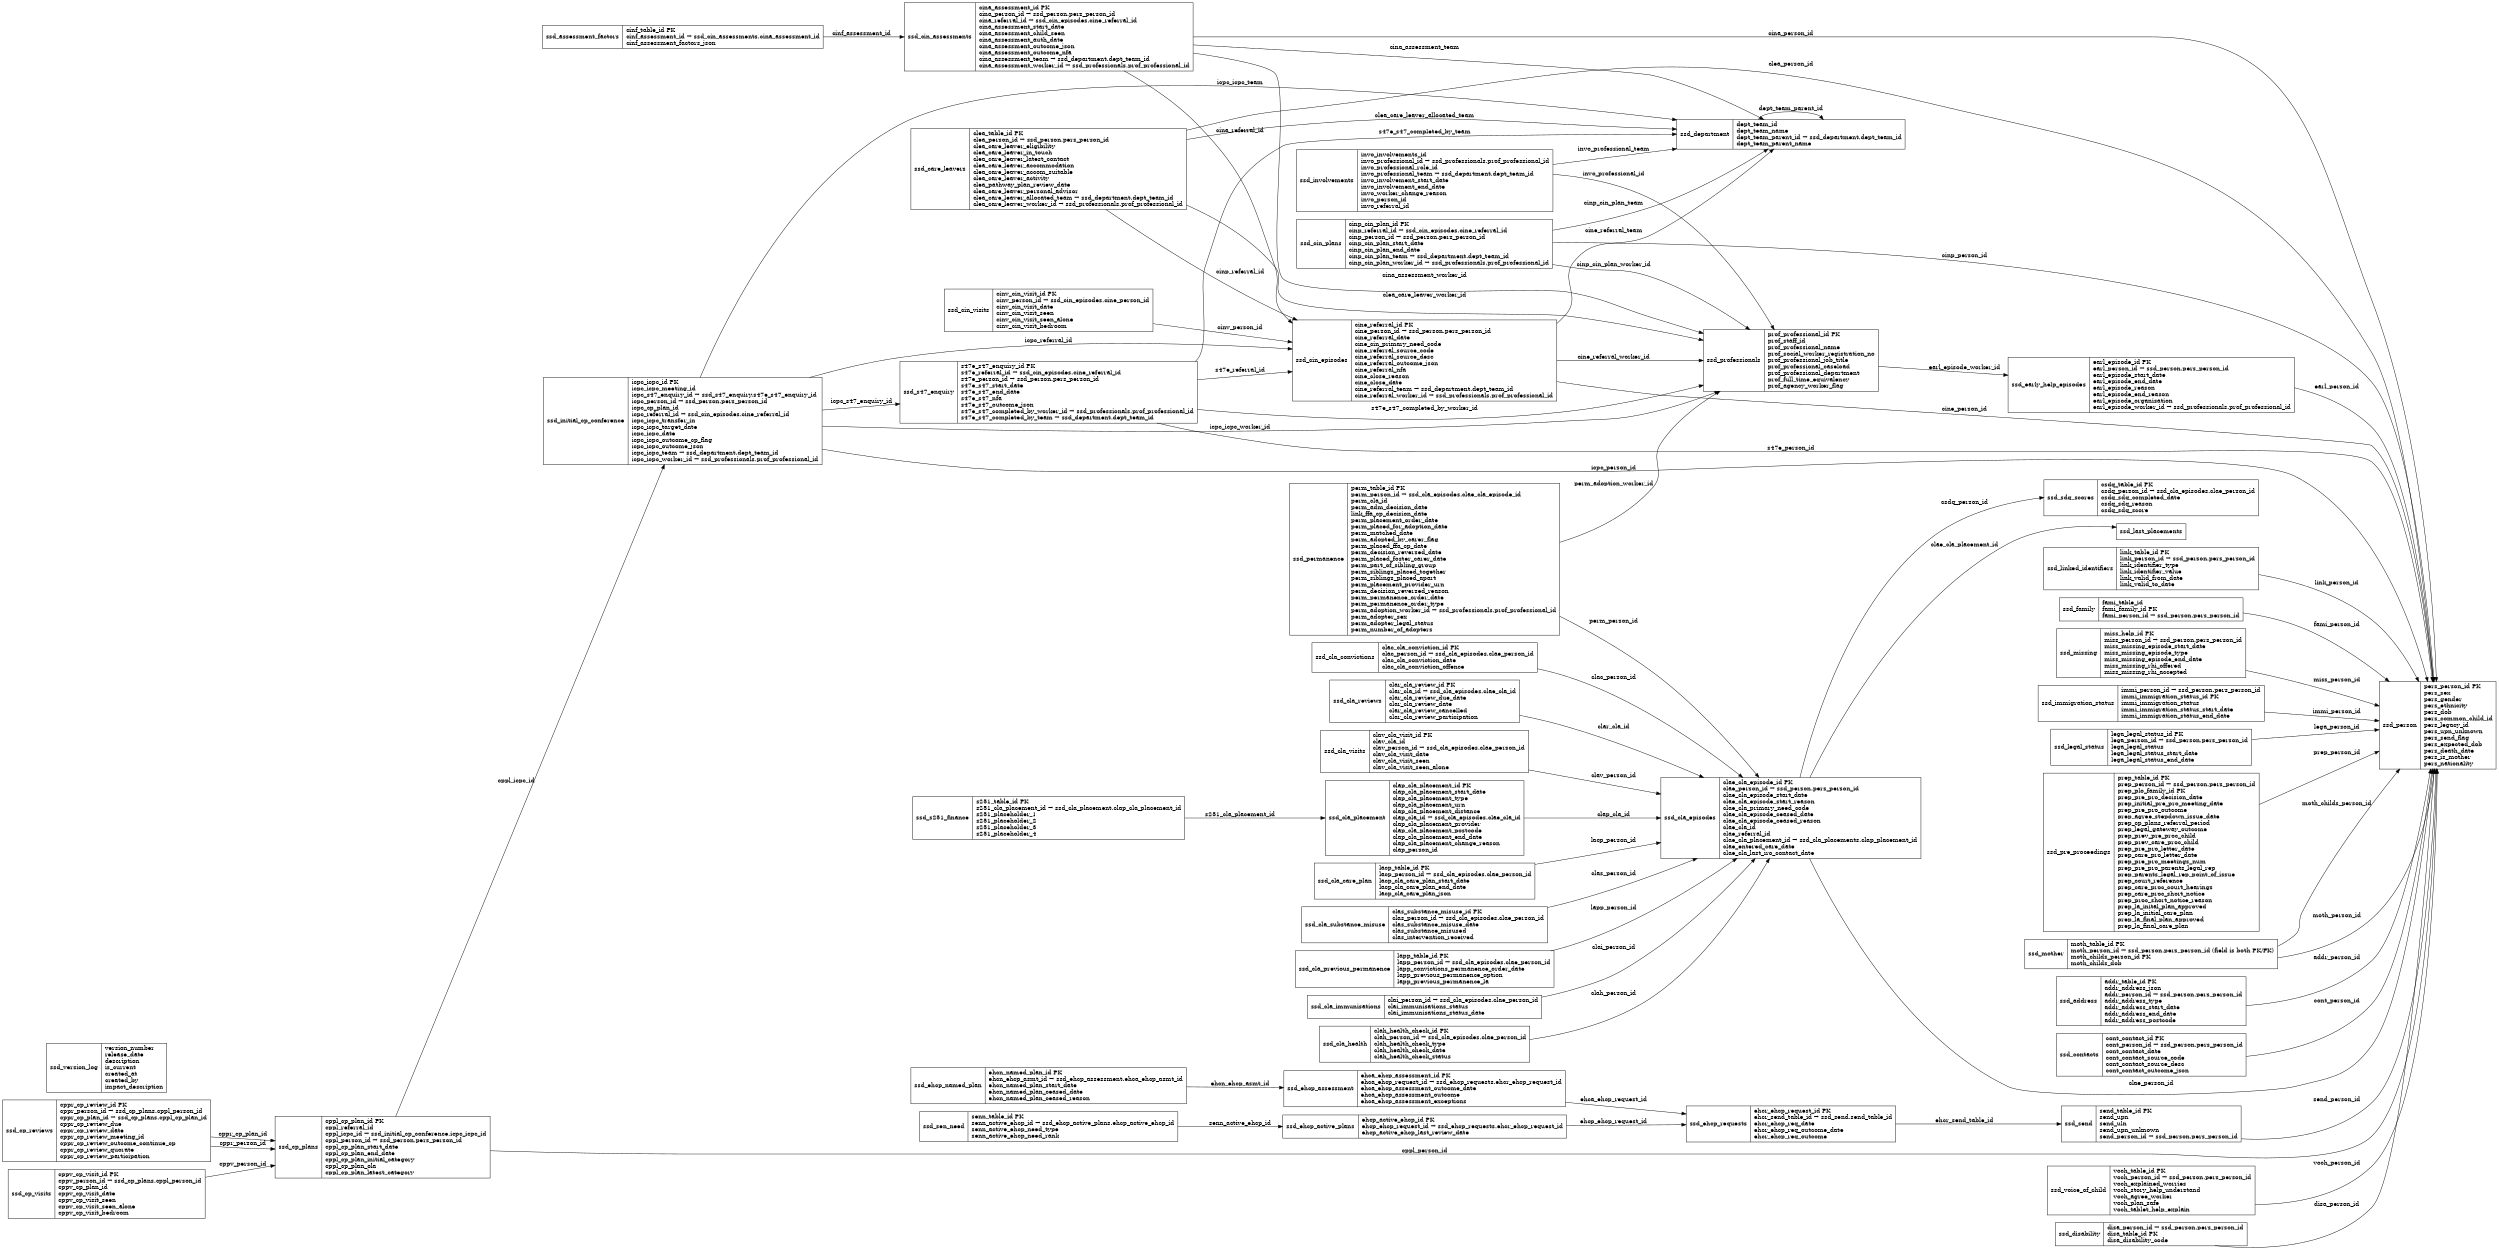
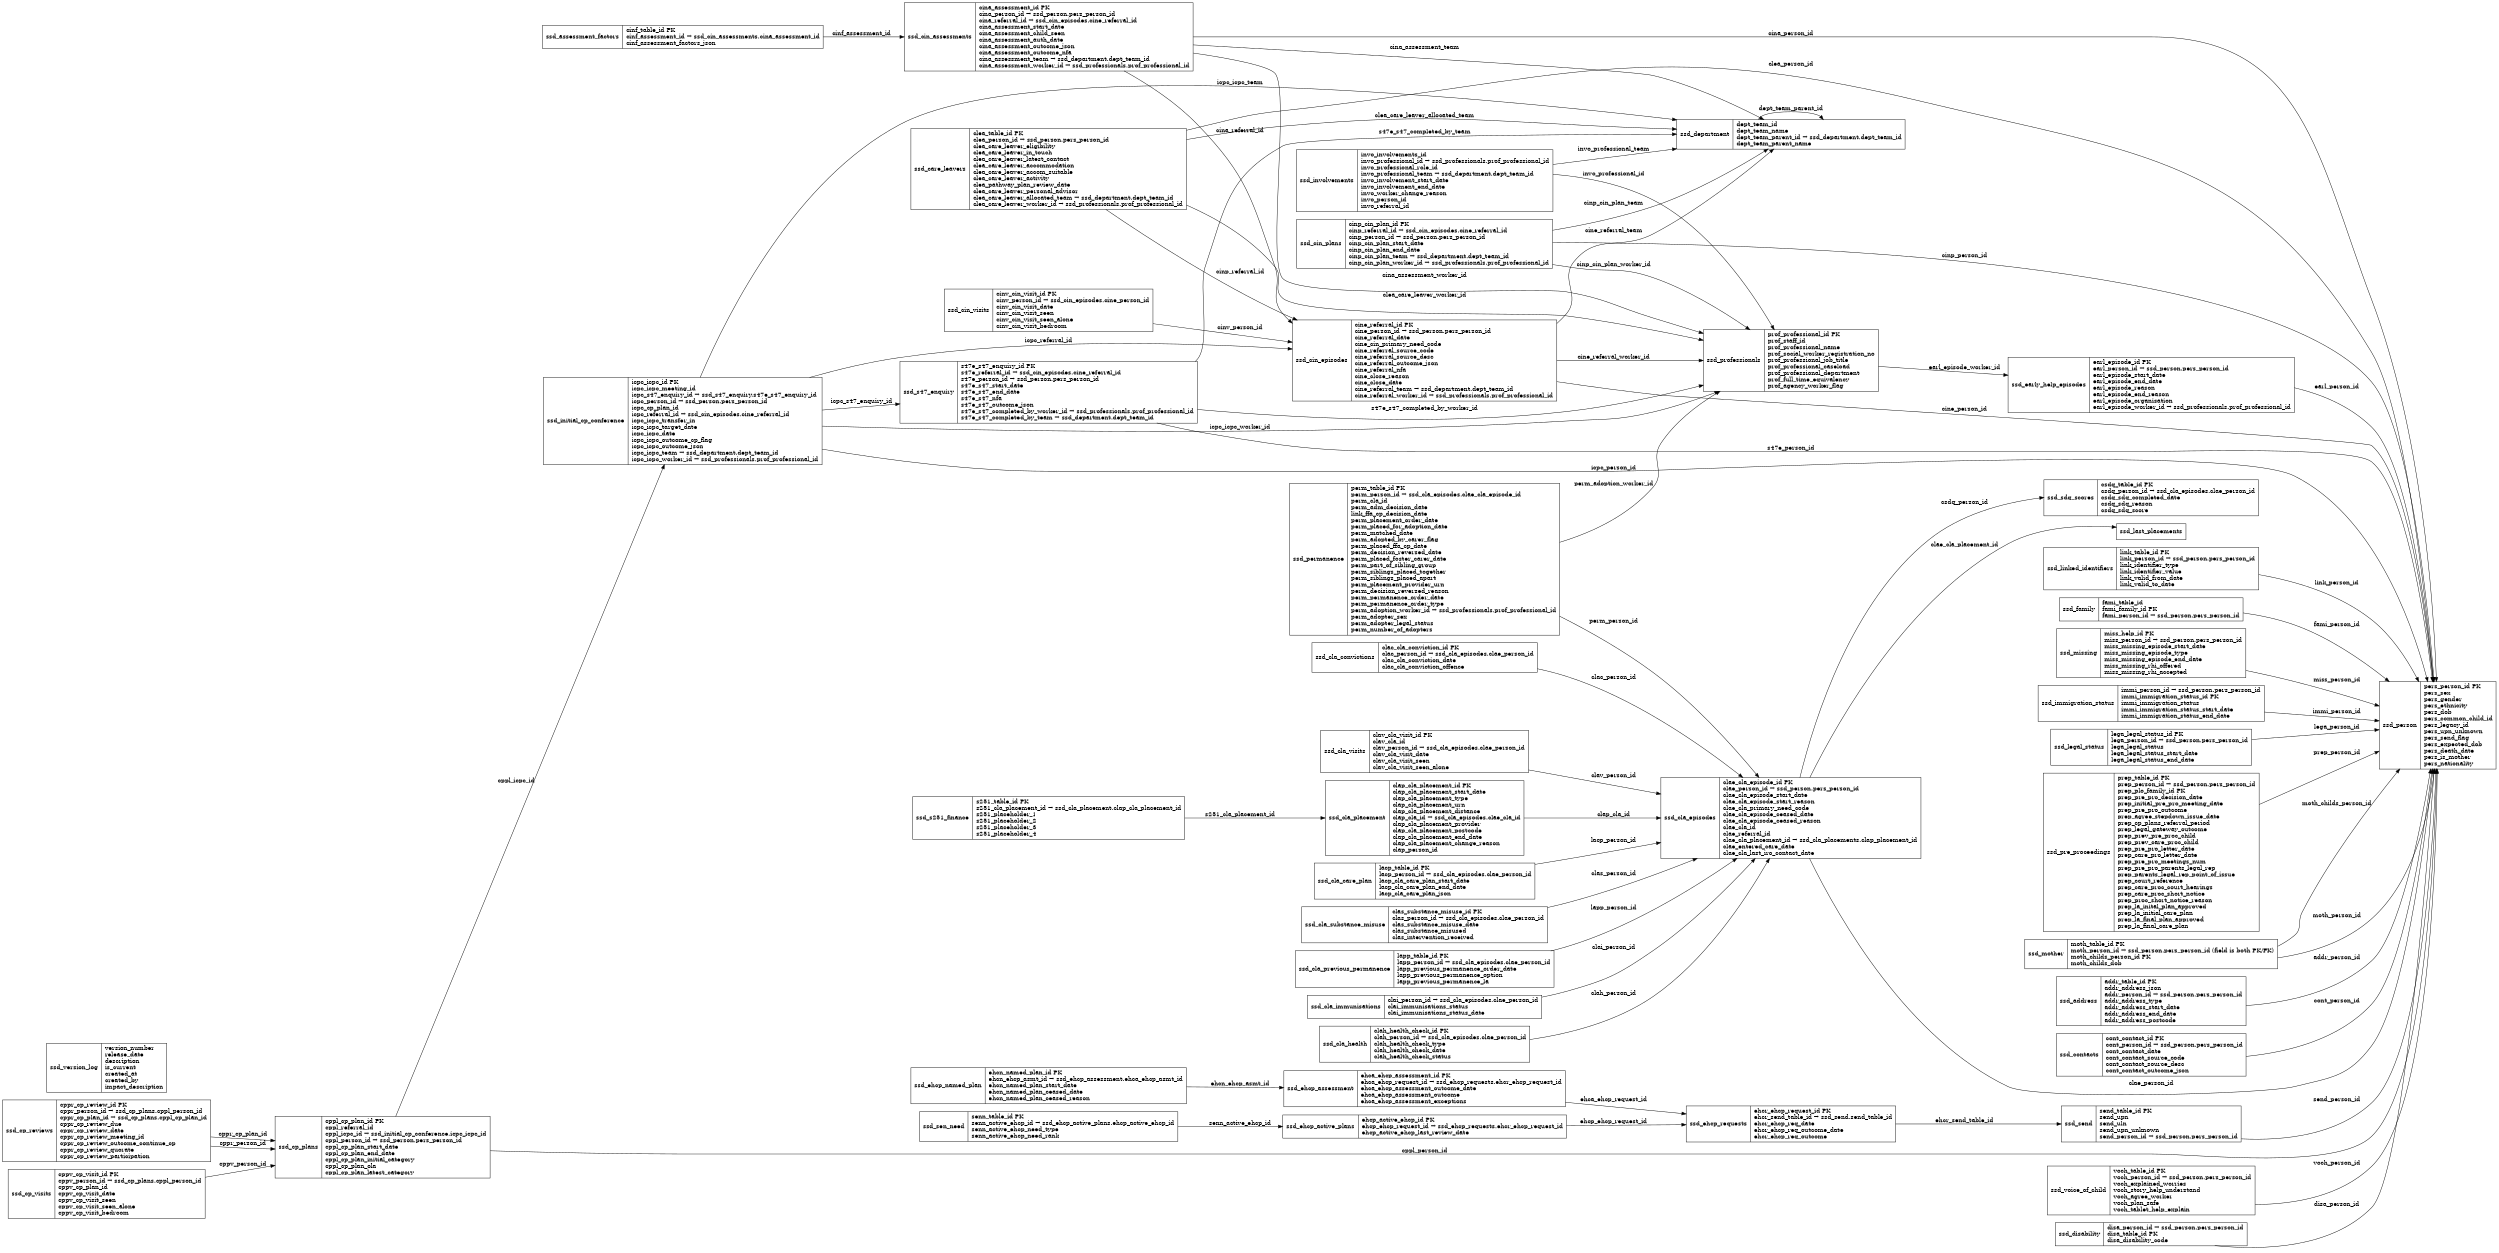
edge "ssd_s47_enquiry" -> "ssd_cin_episodes": removed, label "s47e_referral_id"
node "ssd_cla_reviews": removed
node "ssd_cla_previous_permanence": text "lapp_convictions_permanence_order_date" -> "lapp_previous_permanence_order_date"
